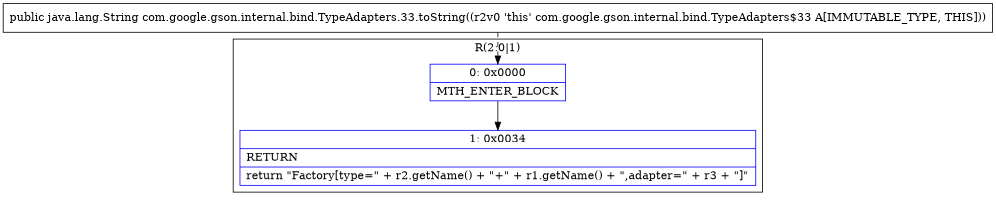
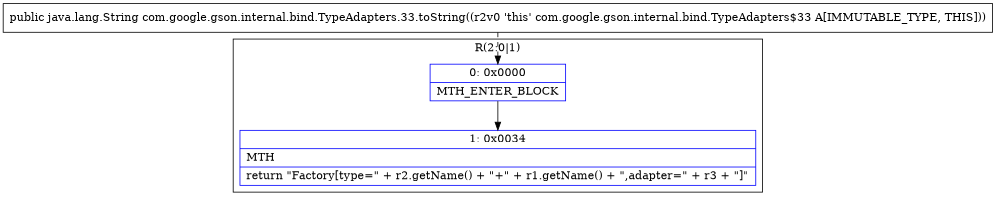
node "1: 0x0034": text "RETURN" -> "MTH"
